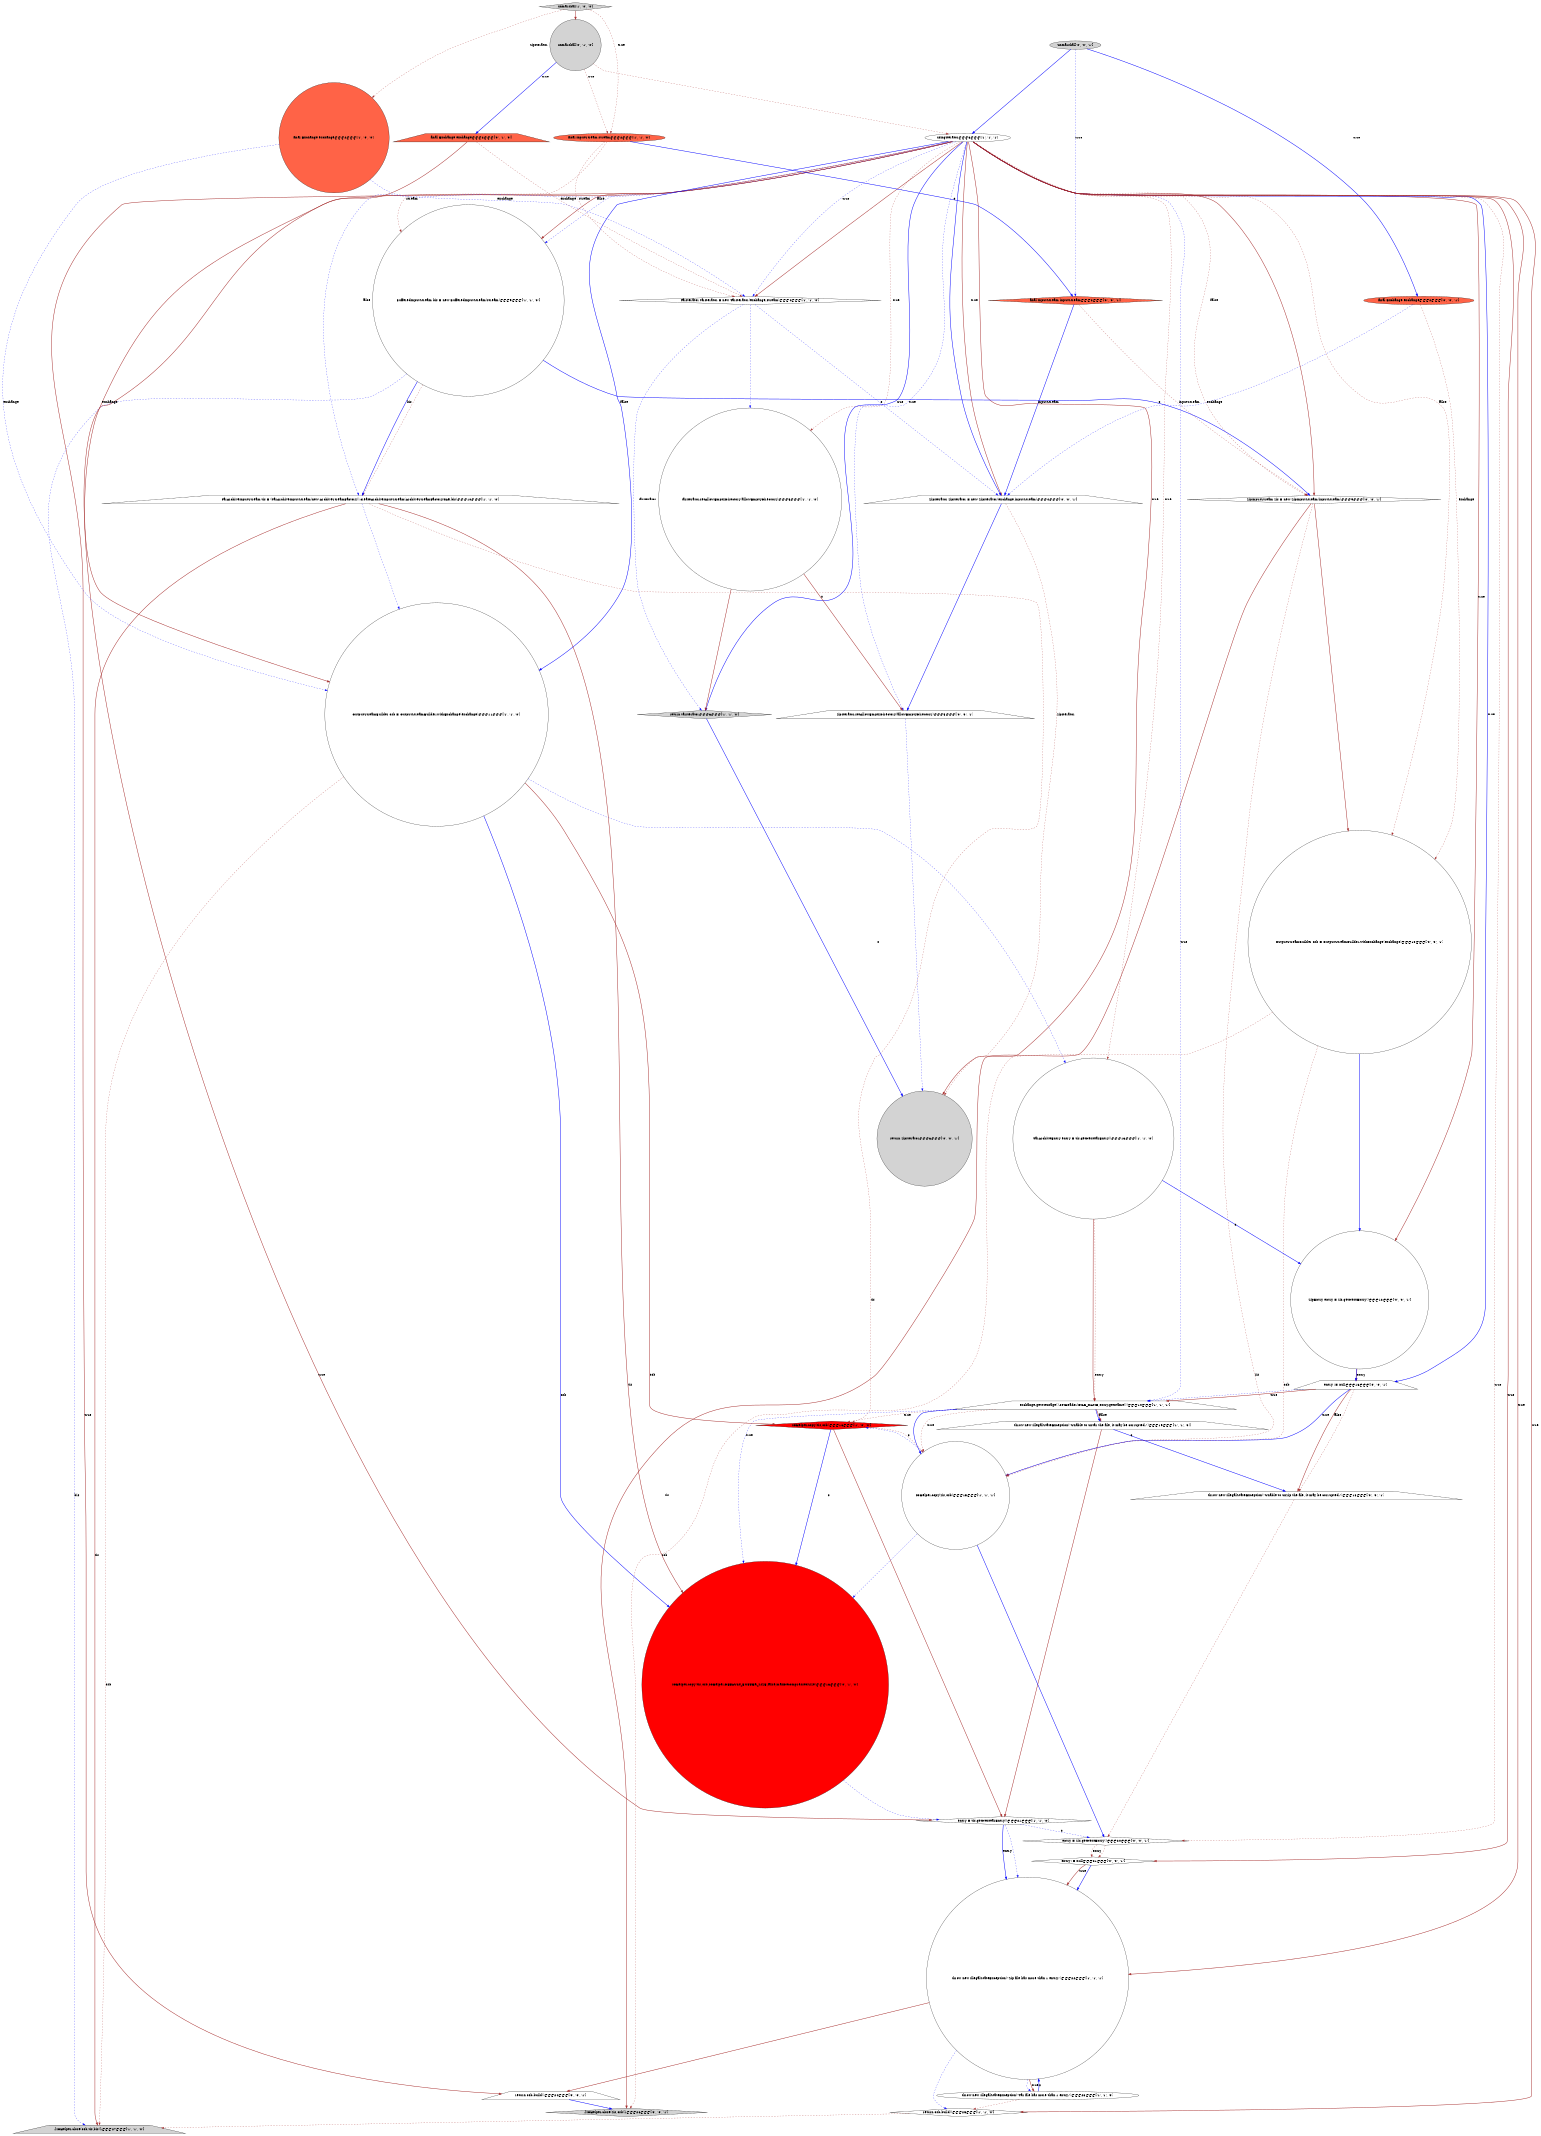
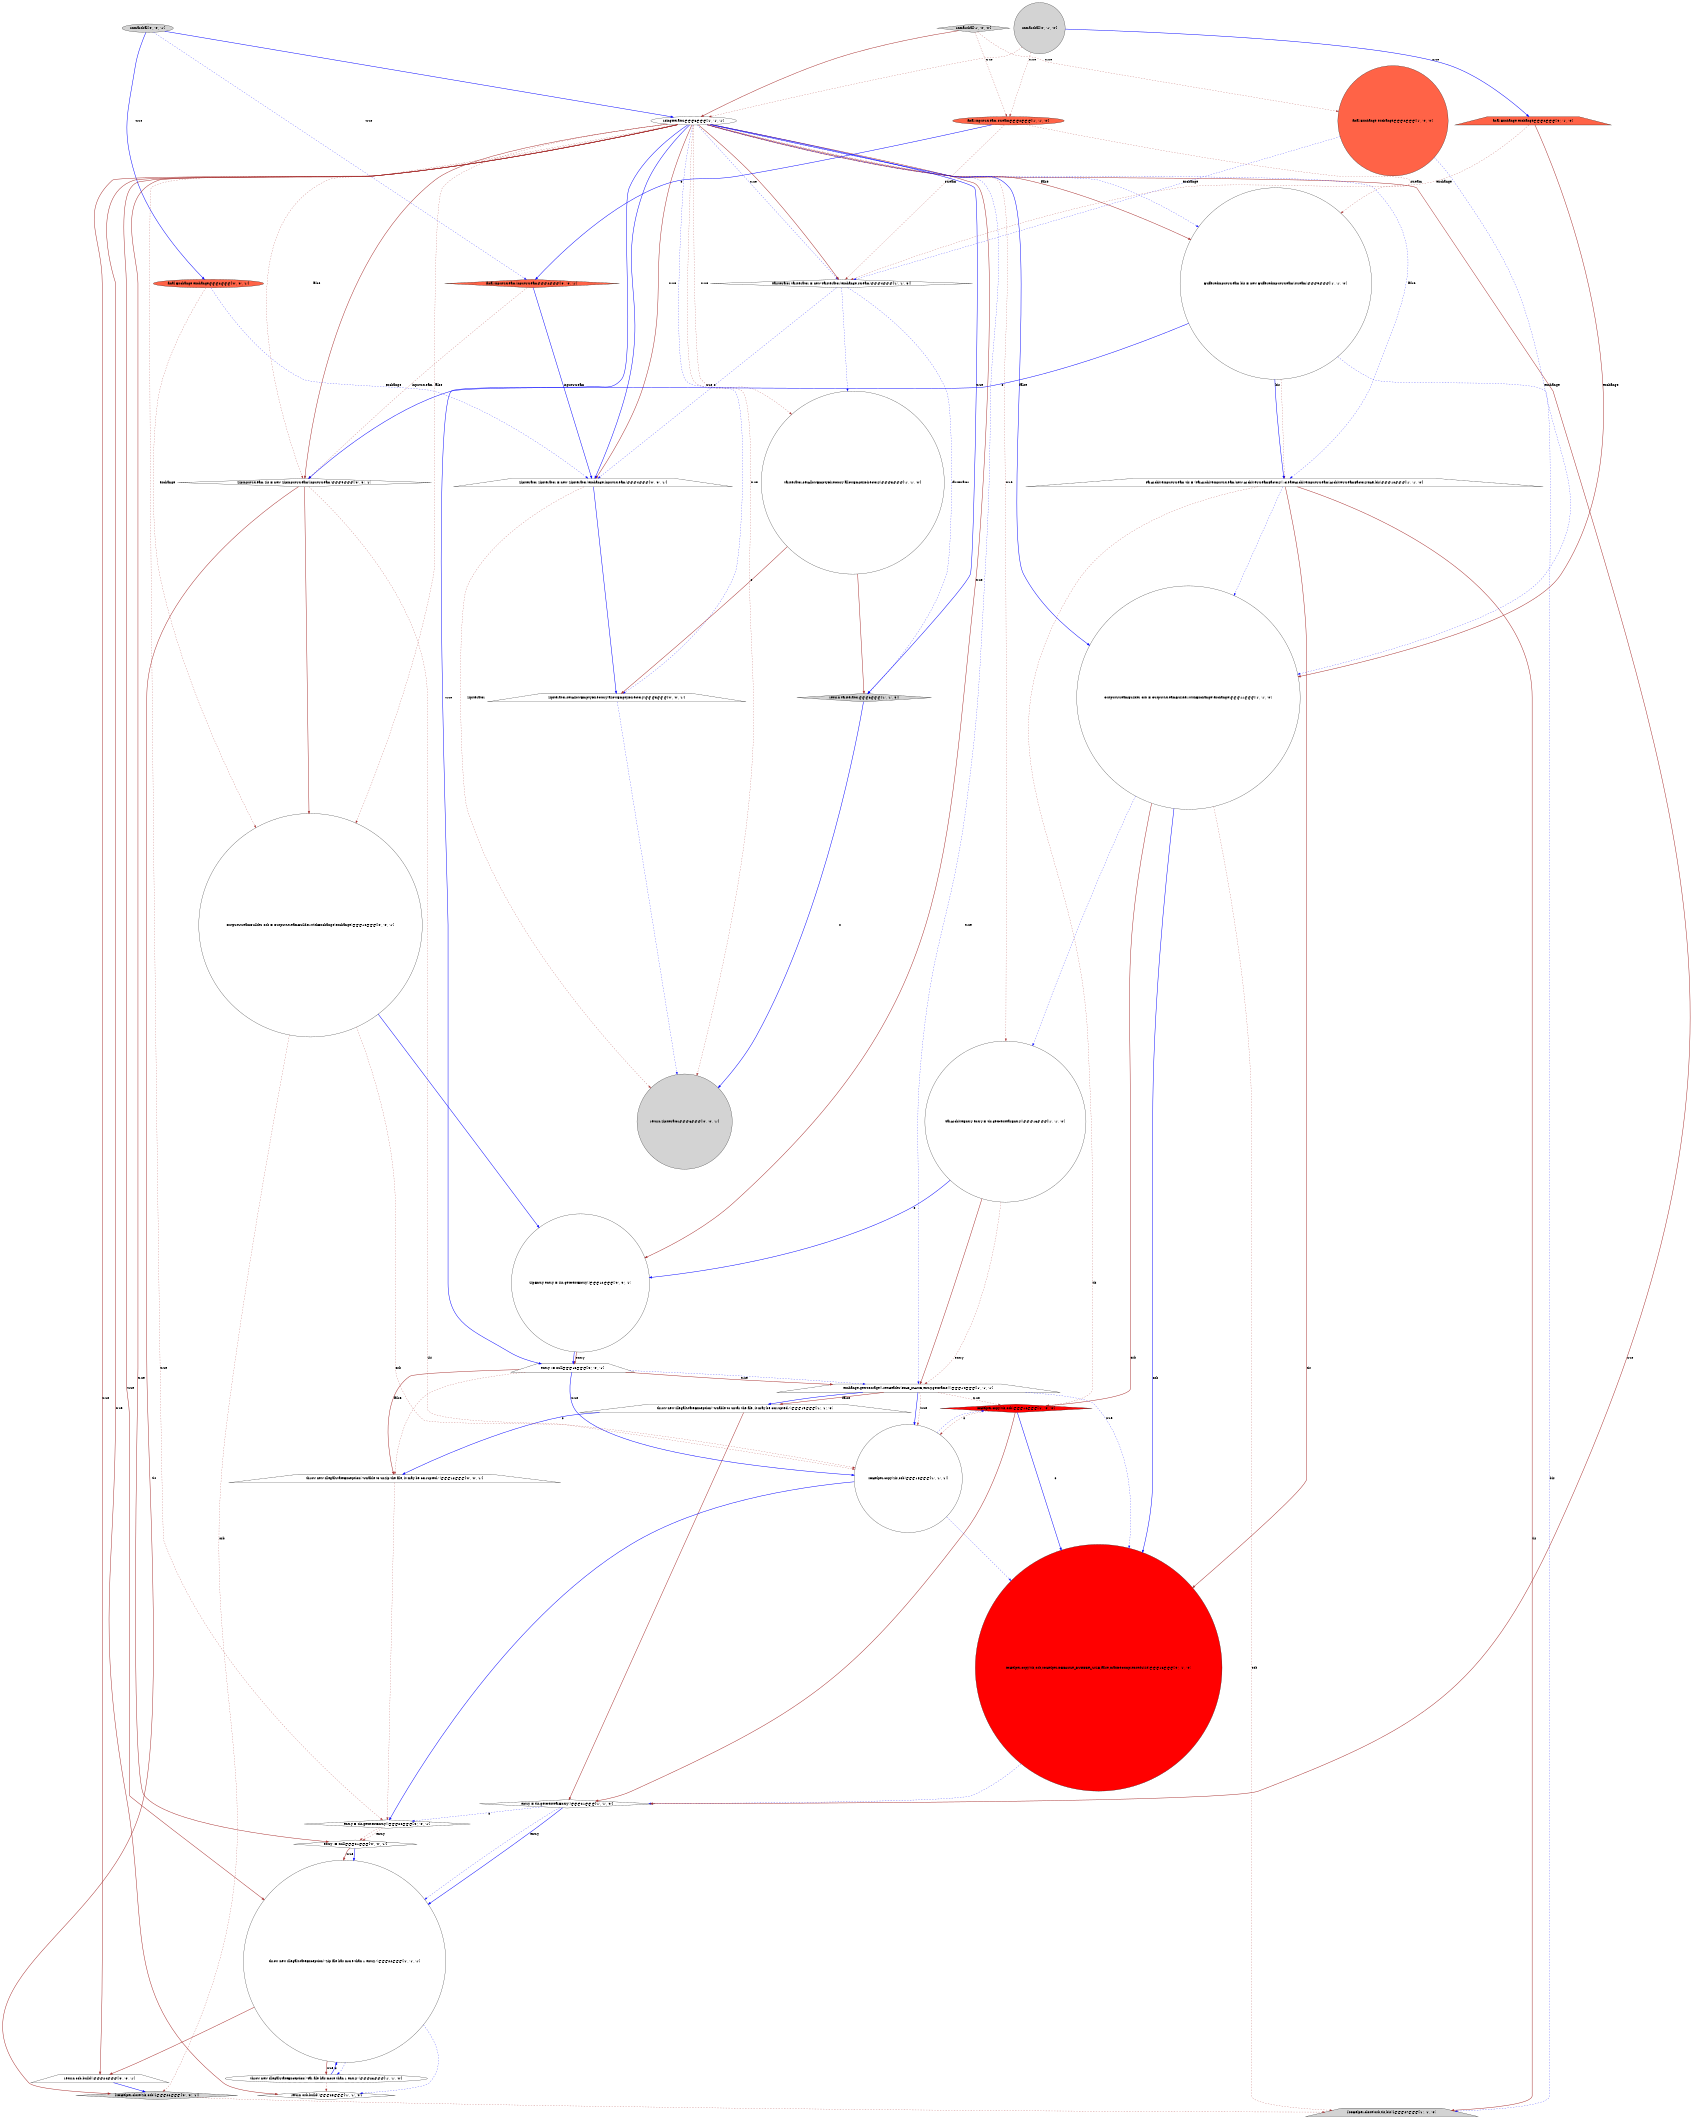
edge "unmarshal['1', '0', '0']" -> "unmarshal['0', '1', '0']": now "unmarshal['1', '0', '0']" -> "usingIterator@@@3@@@['1', '1', '1']"
edge "unmarshal['1', '0', '0']" -> "final Exchange exchange@@@2@@@['1', '0', '0']": label "zipIterator" -> "true"
edge "usingIterator@@@3@@@['1', '1', '1']" -> "return zipIterator@@@6@@@['0', '0', '1']": style bold -> dashed
edge "return osb.build()@@@25@@@['1', '1', '0']" -> "{IOHelper.close(osb,tis,bis)}@@@27@@@['1', '1', '0']": now "{IOHelper.close(zis,osb)}@@@26@@@['0', '0', '1']" -> "{IOHelper.close(osb,tis,bis)}@@@27@@@['1', '1', '0']"
